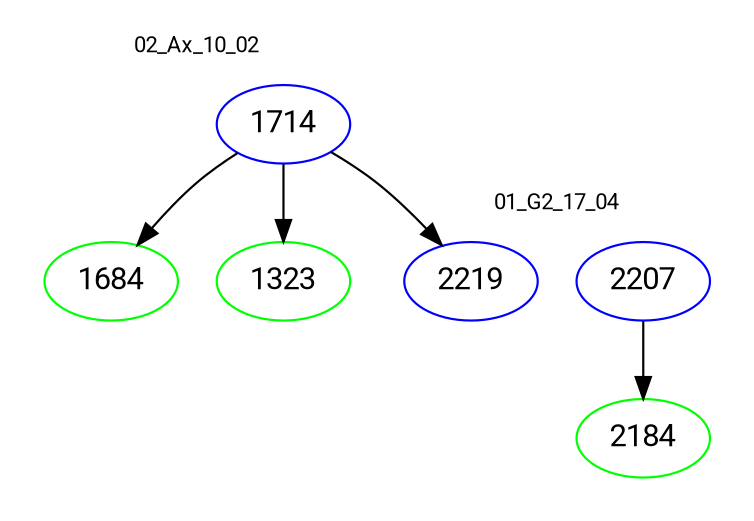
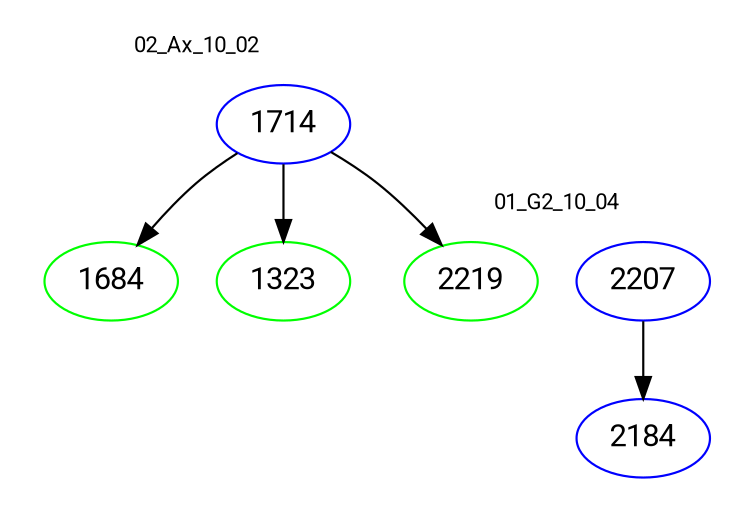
cluster "01_G2_17_04": label "01_G2_17_04" -> "01_G2_10_04"
node "2219": color blue -> green
node "2184": color green -> blue
